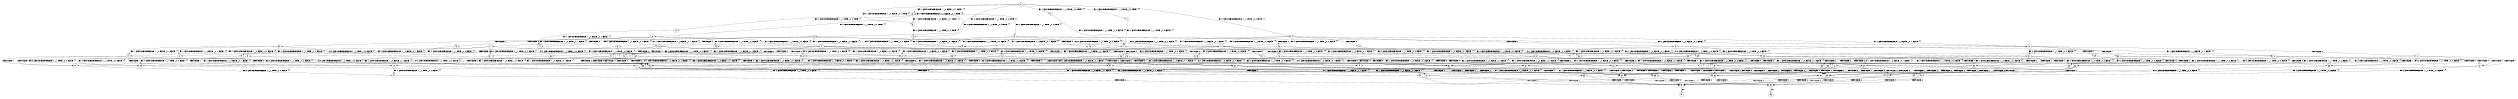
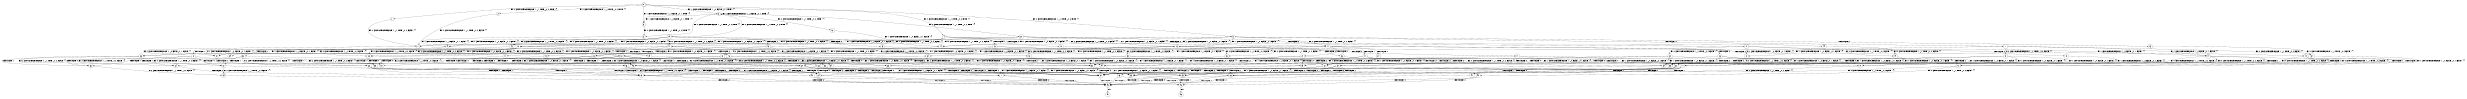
edge "27" -> "57": now "26" -> "57"
edge "36" -> "63": removed, label "EX !2 !ATOMIC_EXCH_BRANCH (1, +1, TRUE, +0, 2, FALSE) !{}"
edge "84" -> "96": removed, label "TERMINATE !2"
